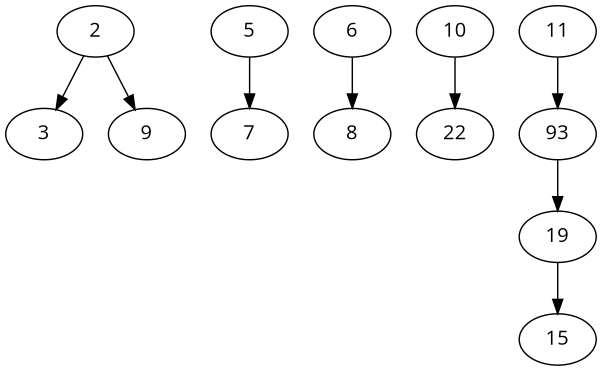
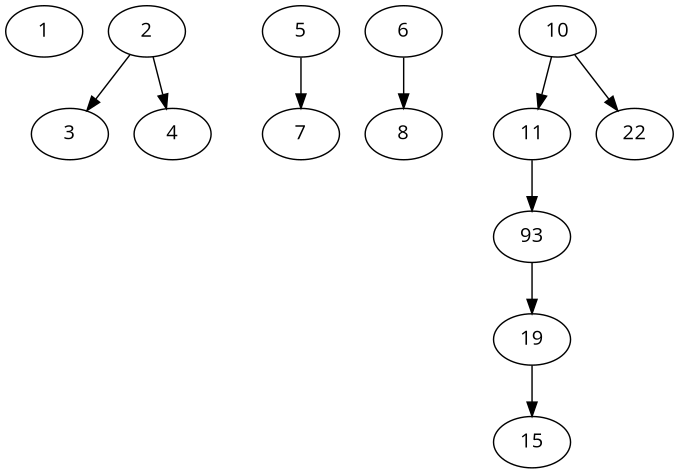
node "1": added
edge "10" -> "11": added
node "9": label "9" -> "4"
